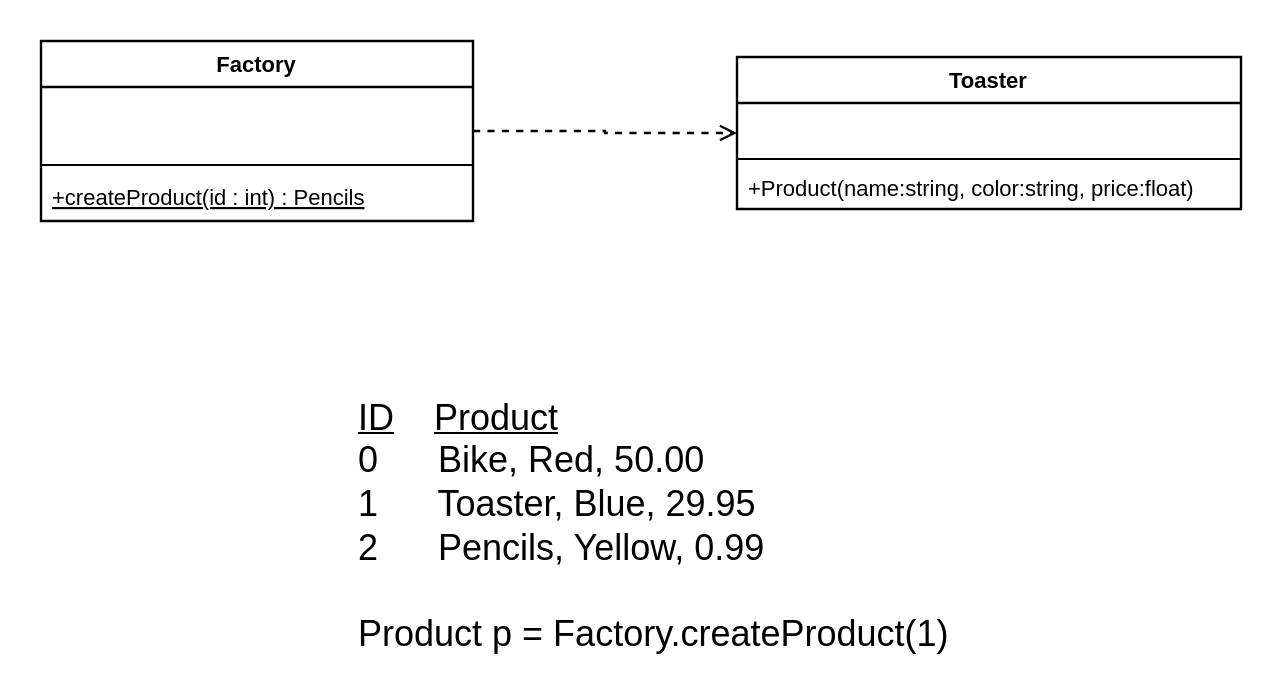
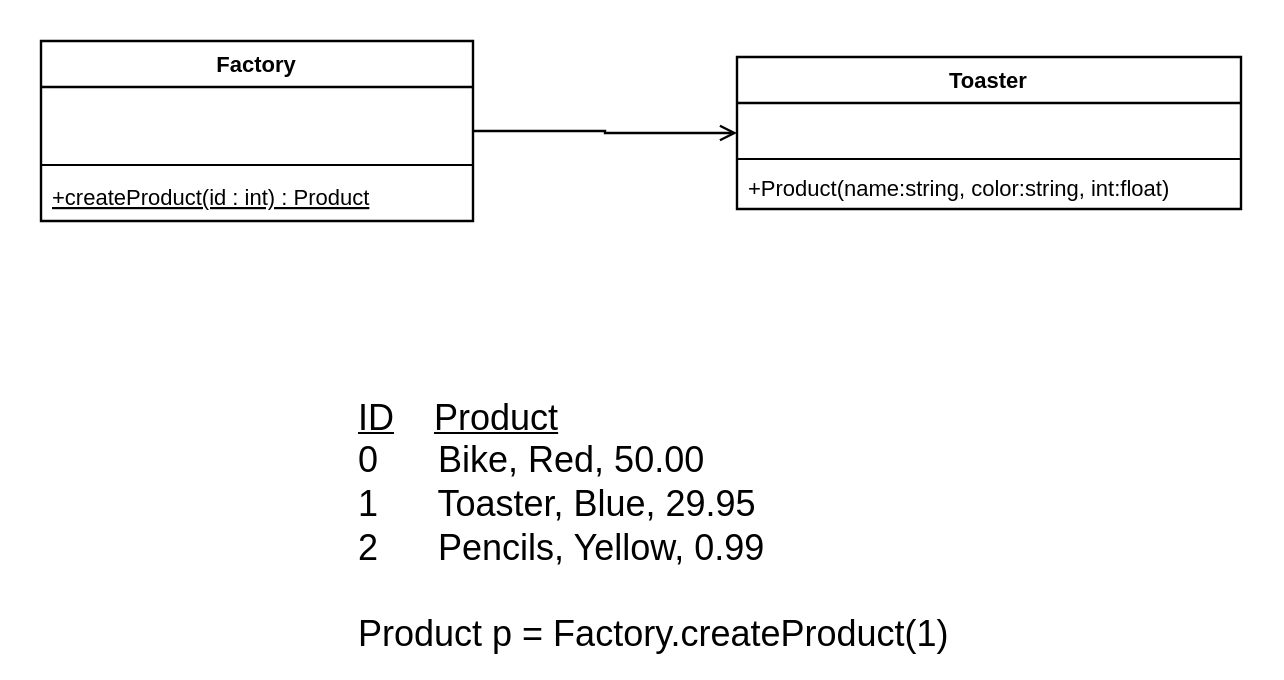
edge "Factory" -> "Toaster": style dashed -> solid
node "+Product(name:string, color:string, price:float)": label "+Product(name:string, color:string, price:float)" -> "+Product(name:string, color:string, int:float)"
node "+createProduct(id : int) : Pencils": label "+createProduct(id : int) : Pencils" -> "+createProduct(id : int) : Product"
